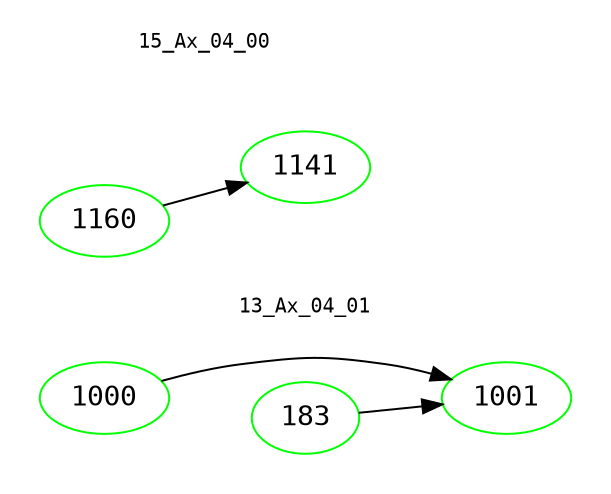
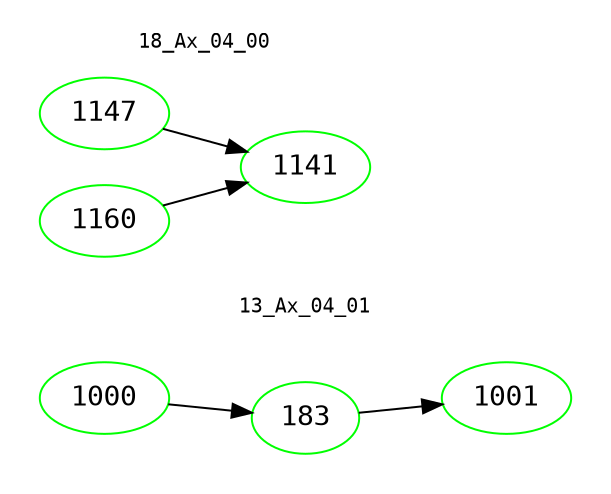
cluster "15_Ax_04_00": label "15_Ax_04_00" -> "18_Ax_04_00"
node "1147": added
edge "1000" -> "1001": now "1000" -> "183"
